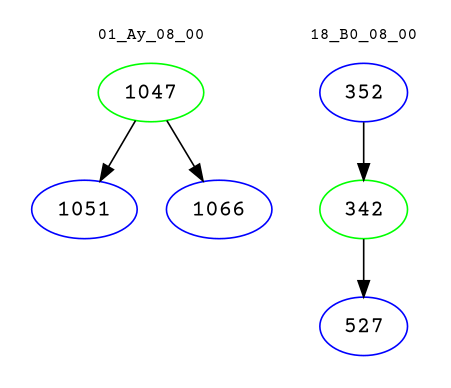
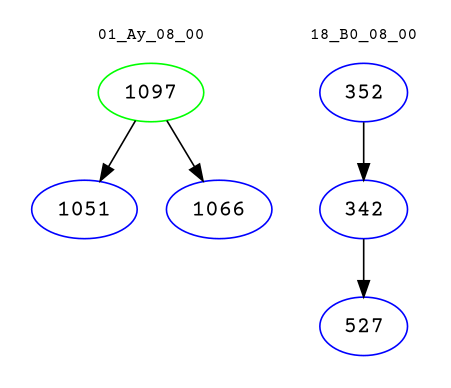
node "1047": label "1047" -> "1097"
node "342": color green -> blue
